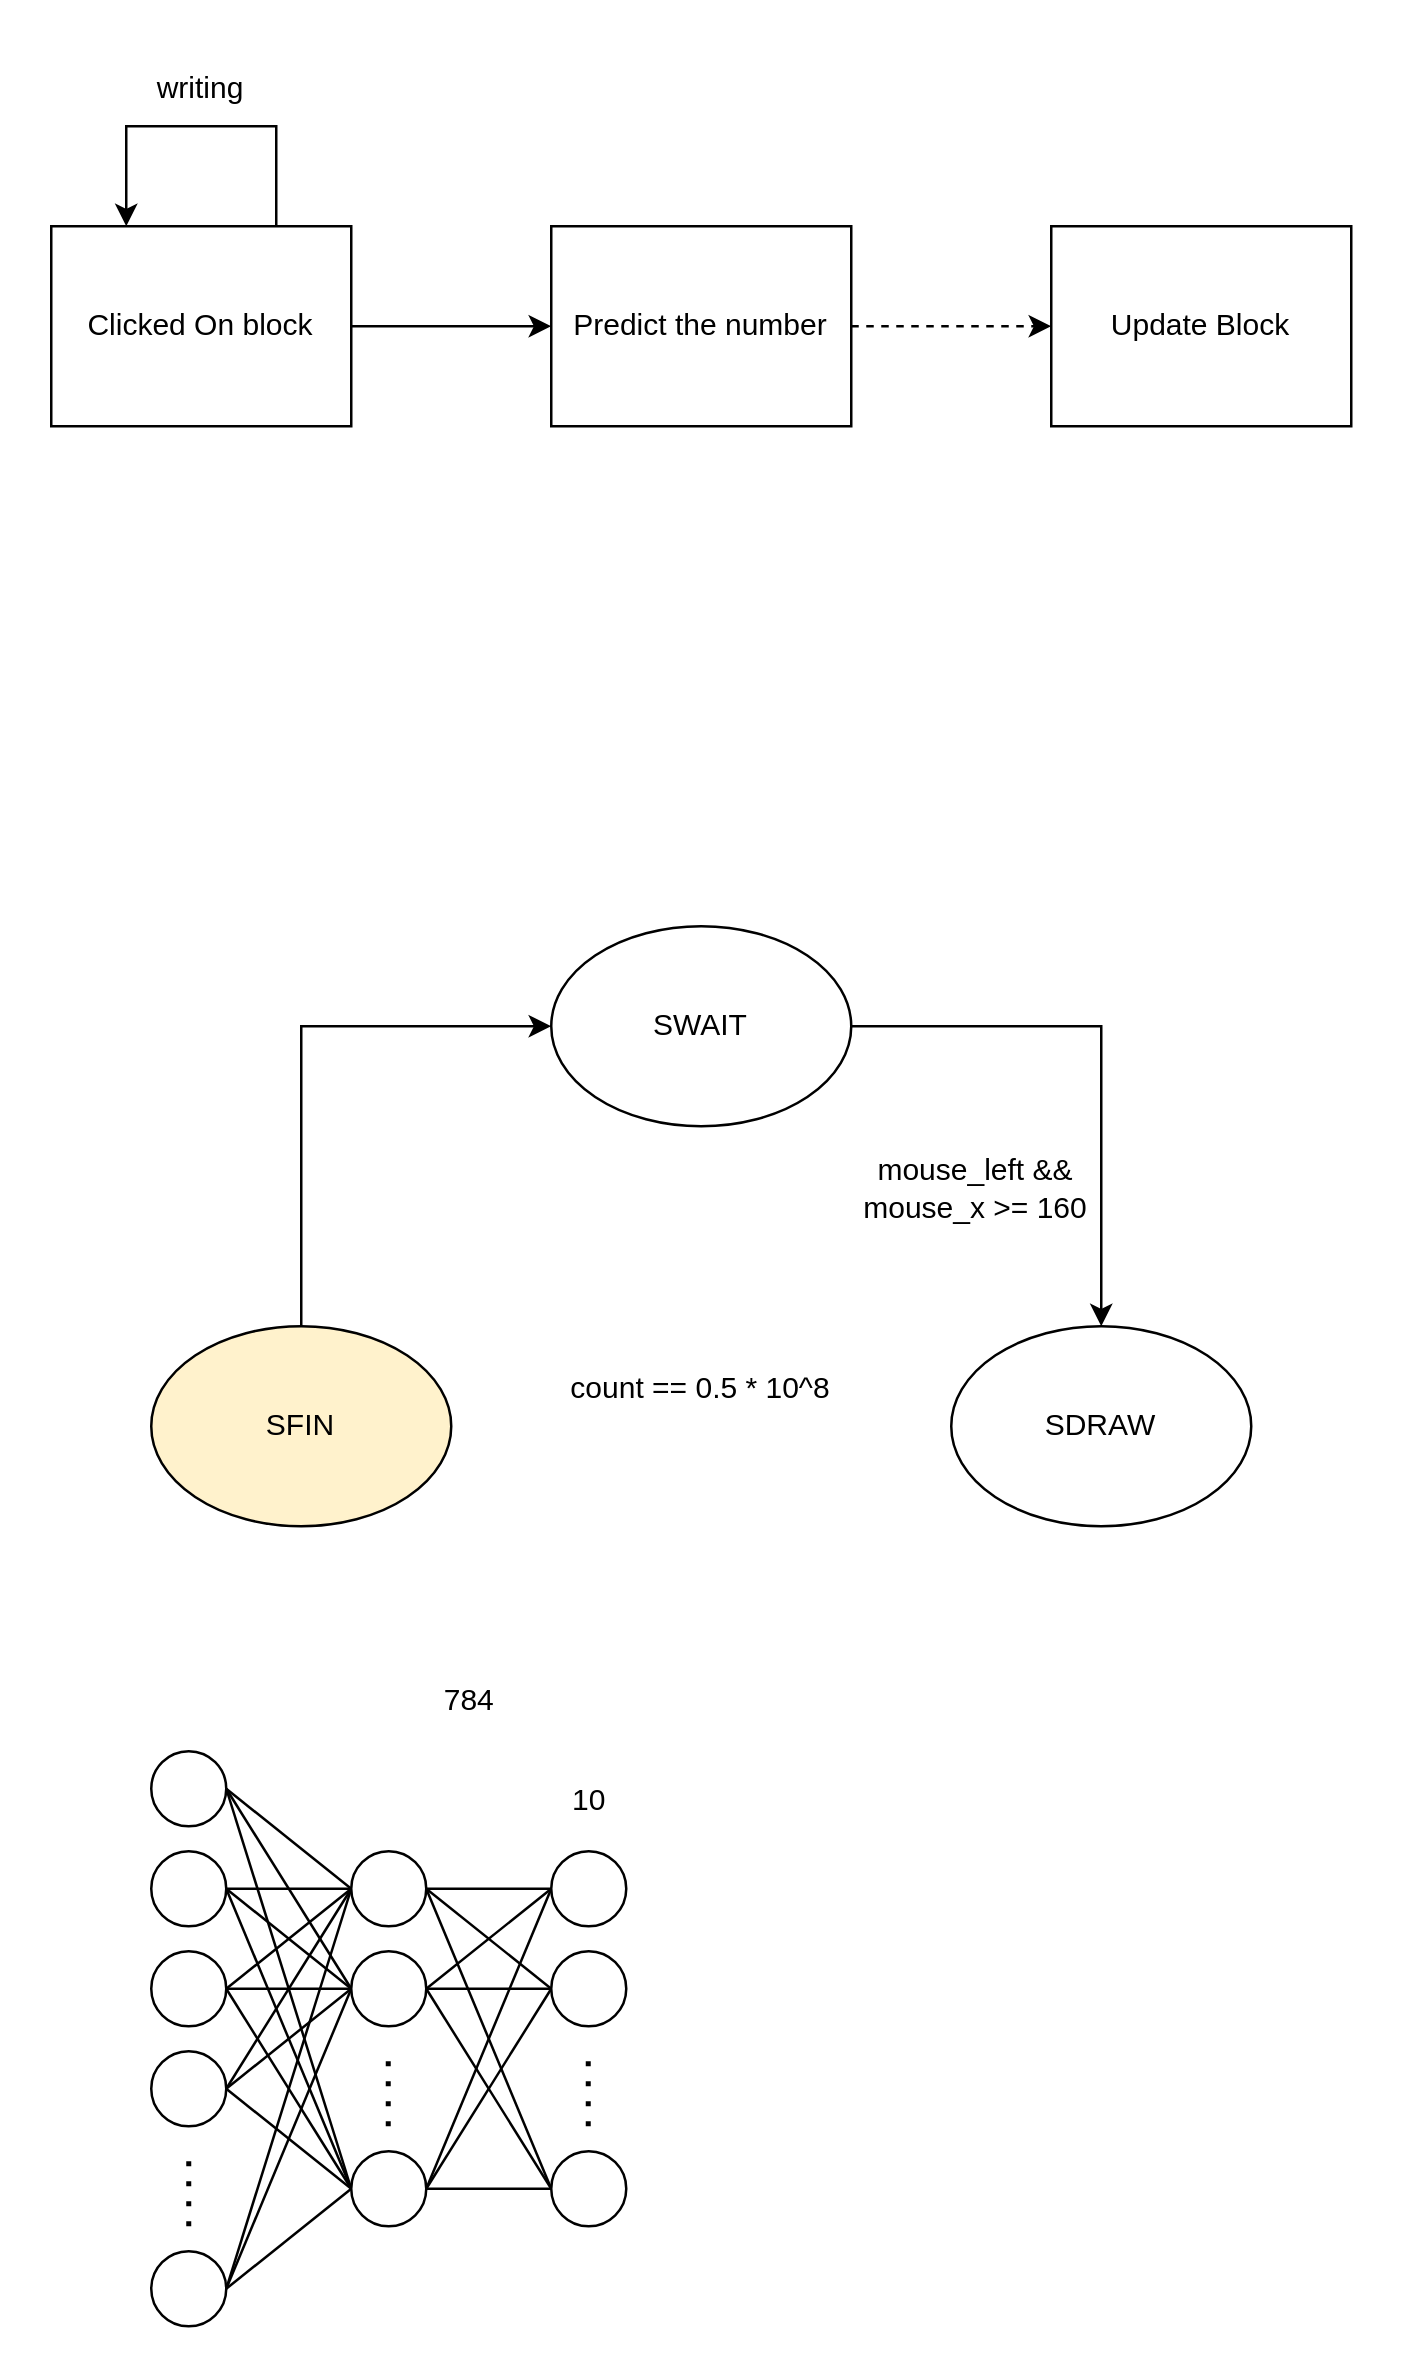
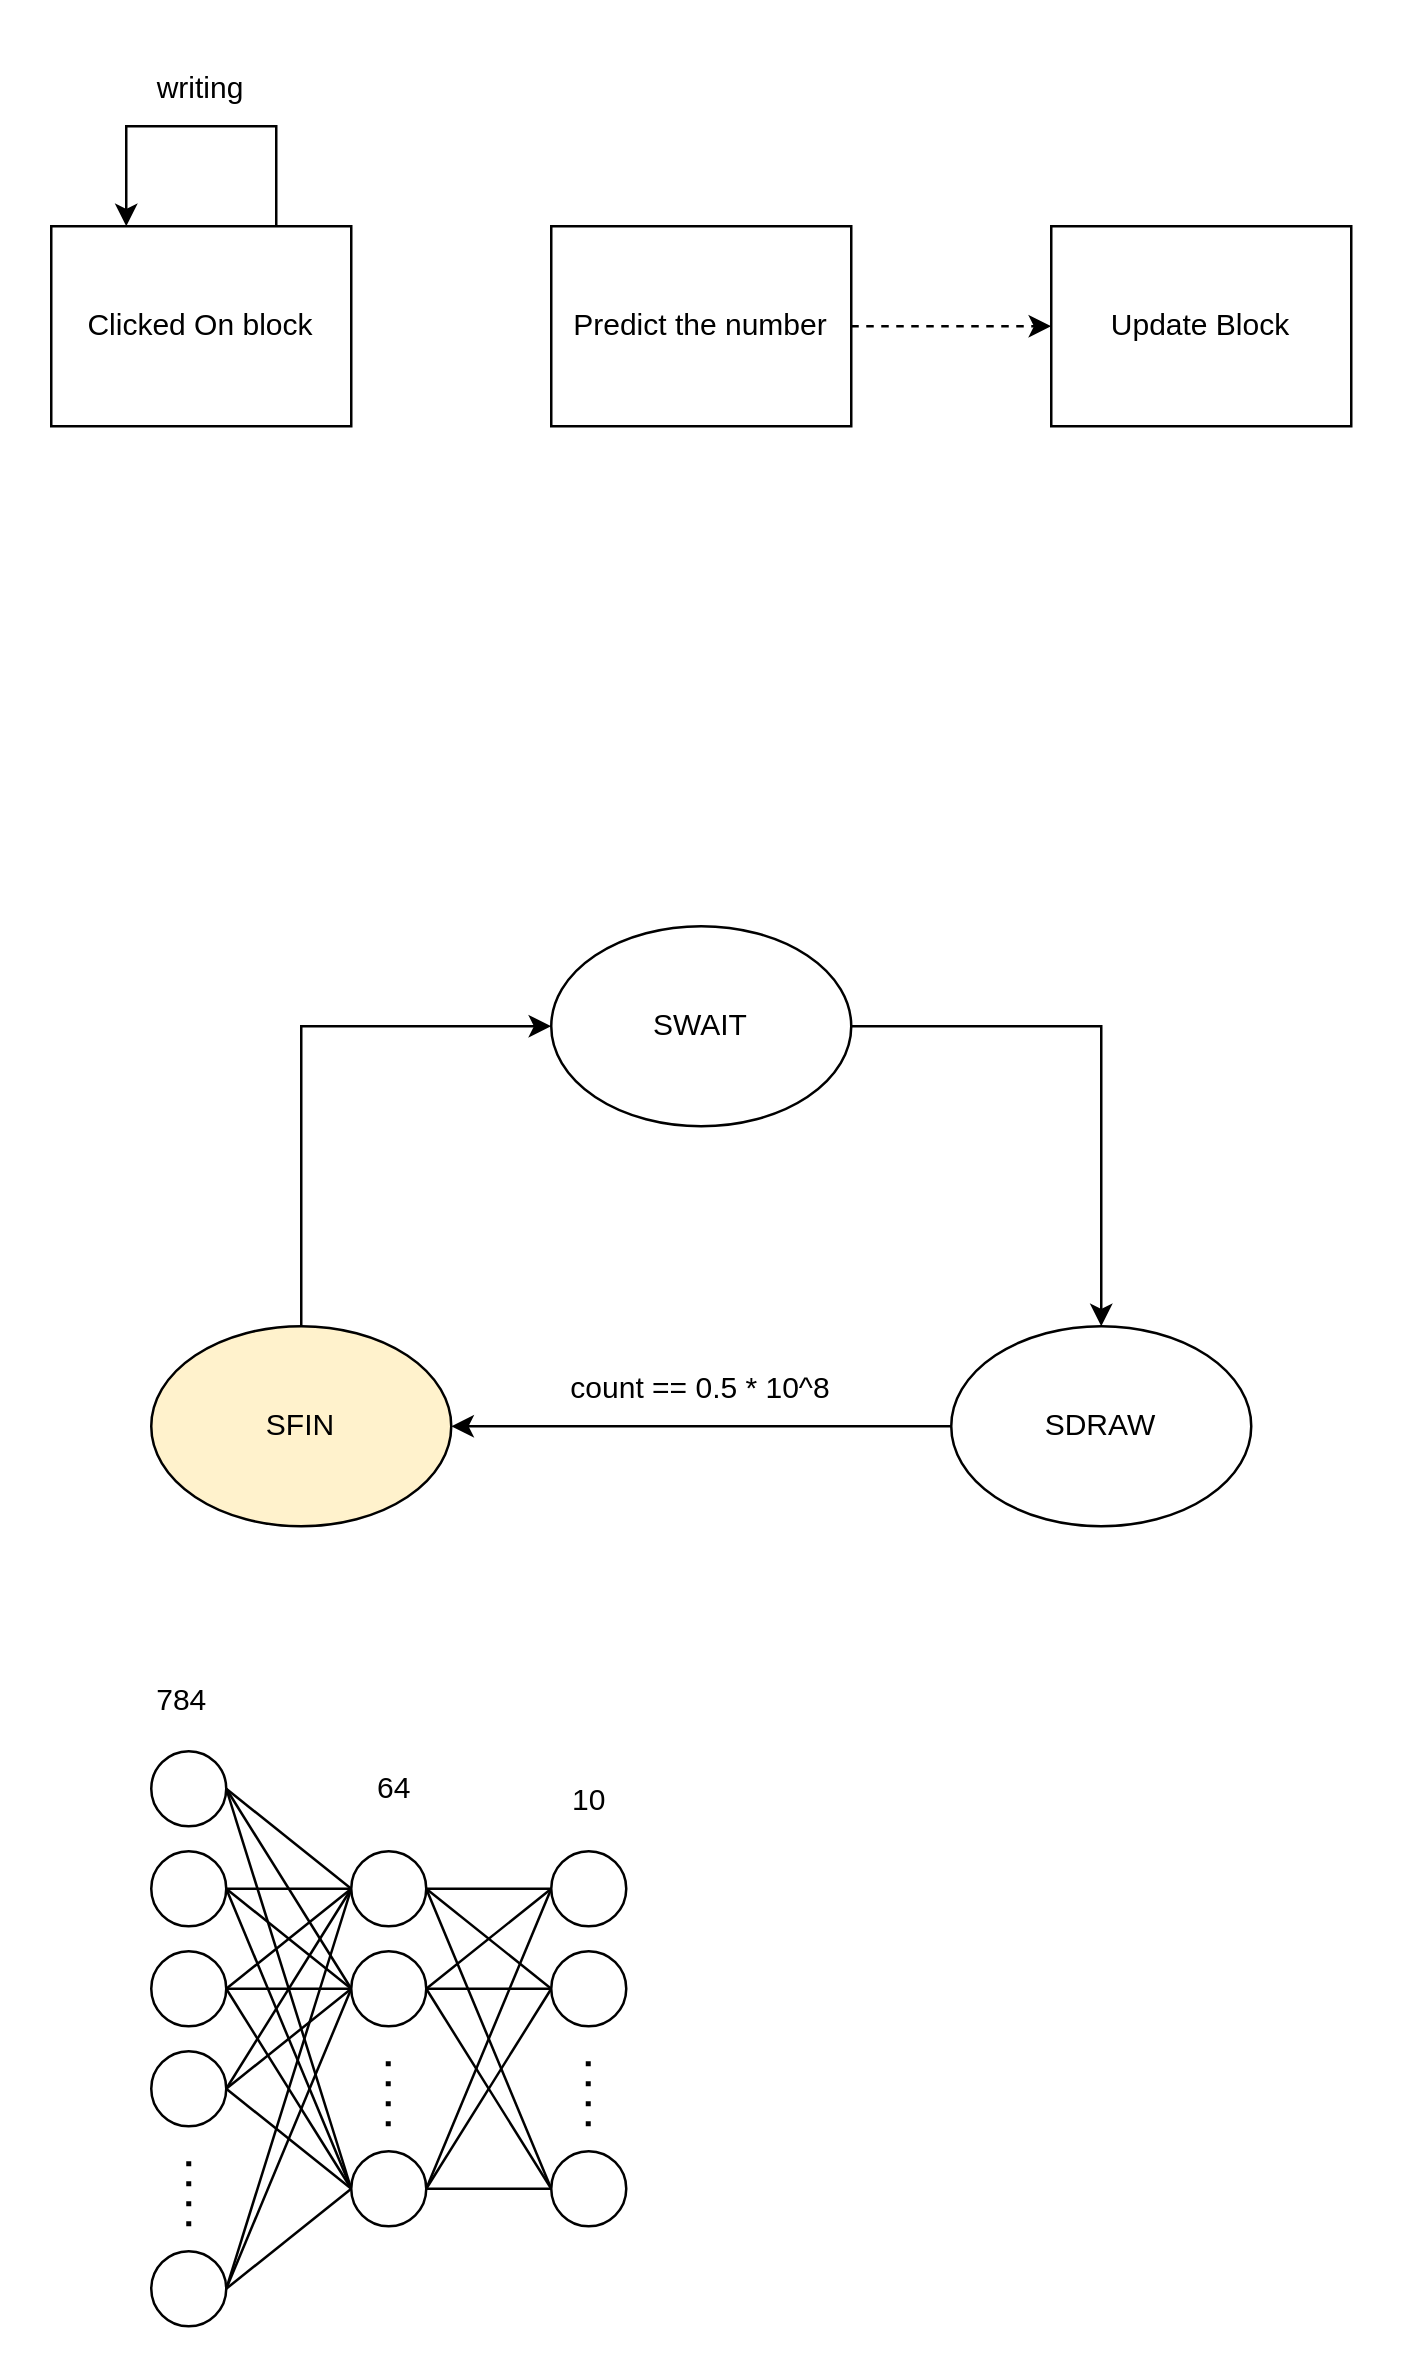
edge "Clicked On block" -> "Predict the number": removed
node "mouse_left && mouse_x >= 160": removed
edge "SDRAW" -> "SFIN": added
node "784": moved (470, 1701) -> (183, 1701)
node "64": added
